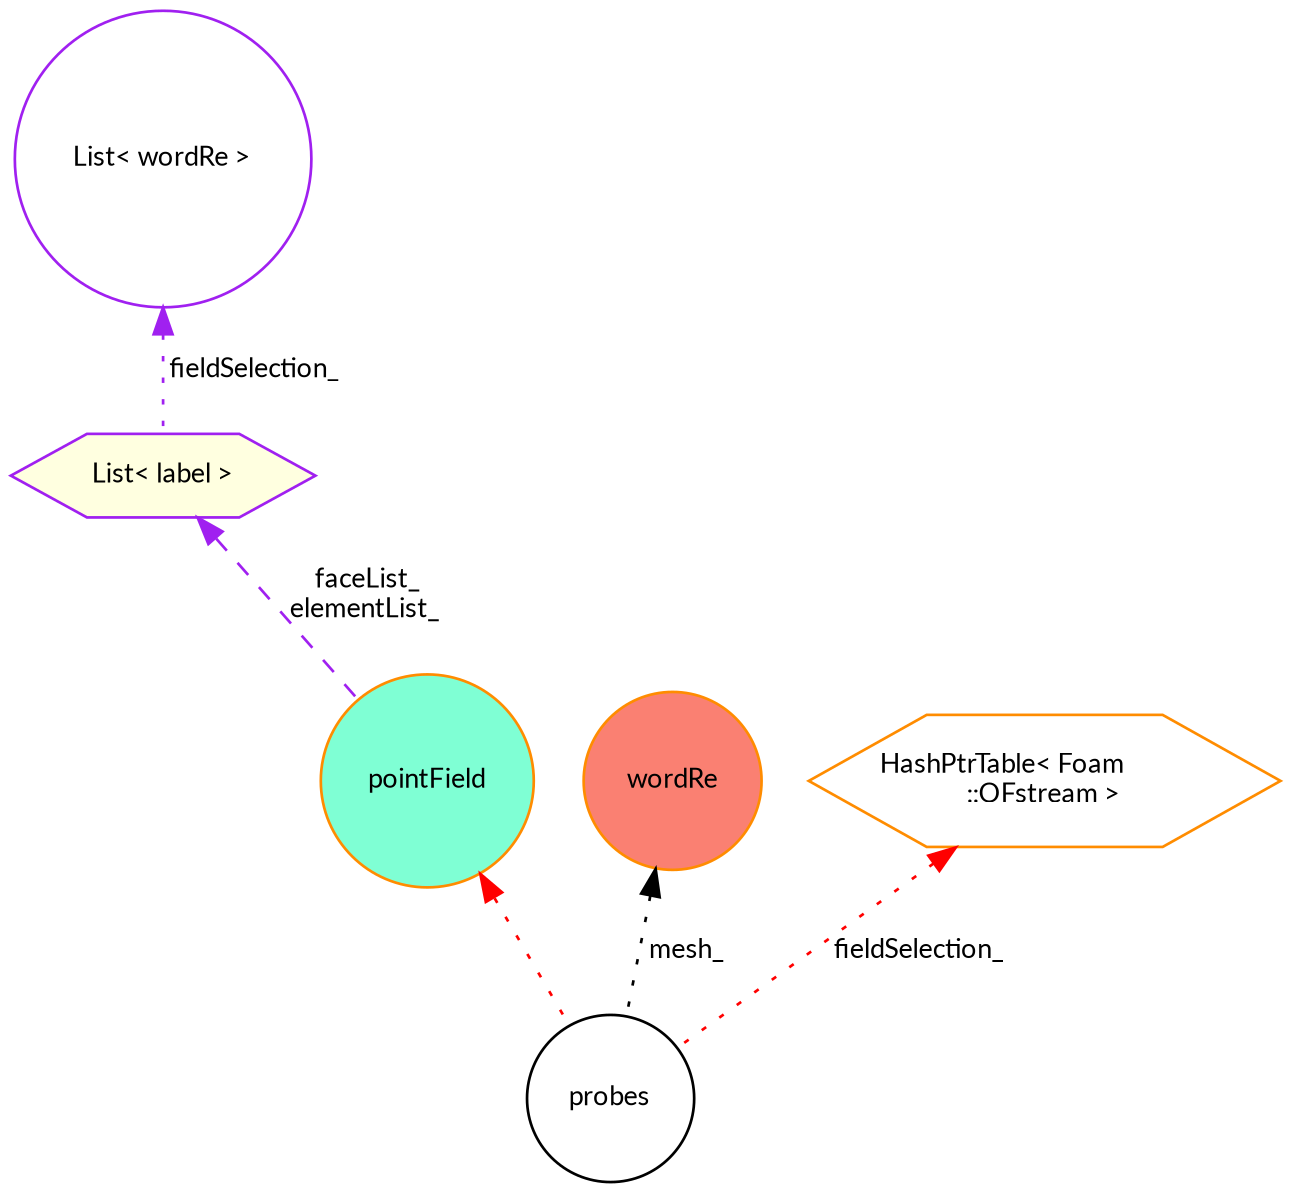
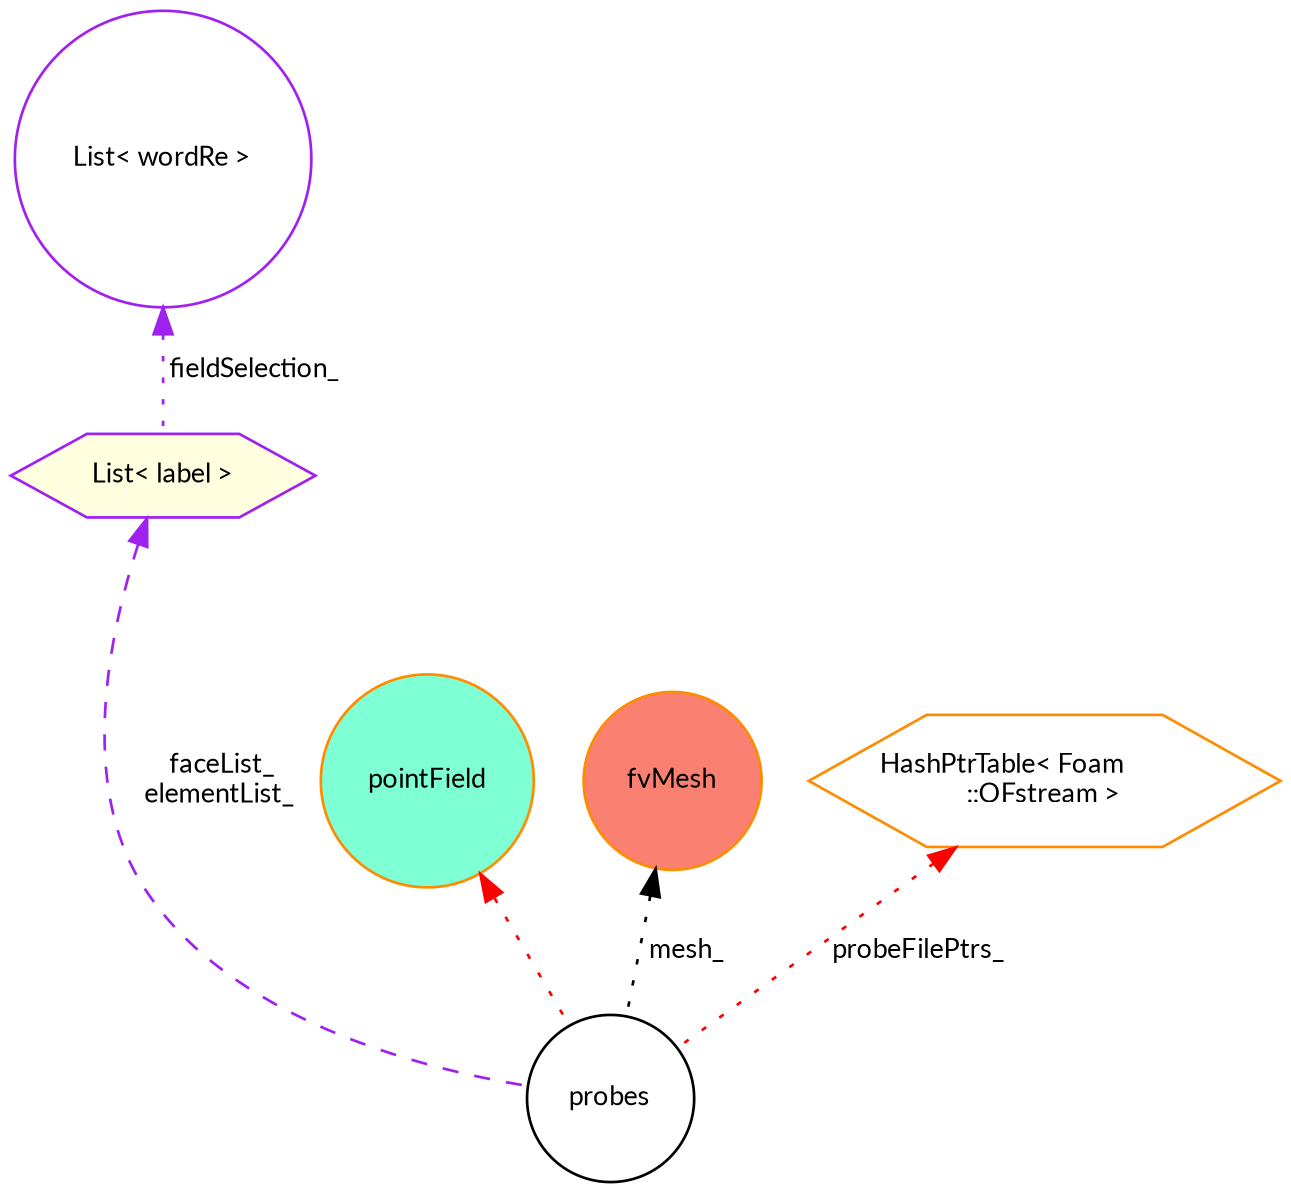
edge "pointField" -> "List< label >": now "probes" -> "List< label >"
node "wordRe": label "wordRe" -> "fvMesh"
edge "probes" -> "HashPtrTable< Foam ::OFstream >": label " fieldSelection_" -> " probeFilePtrs_"
